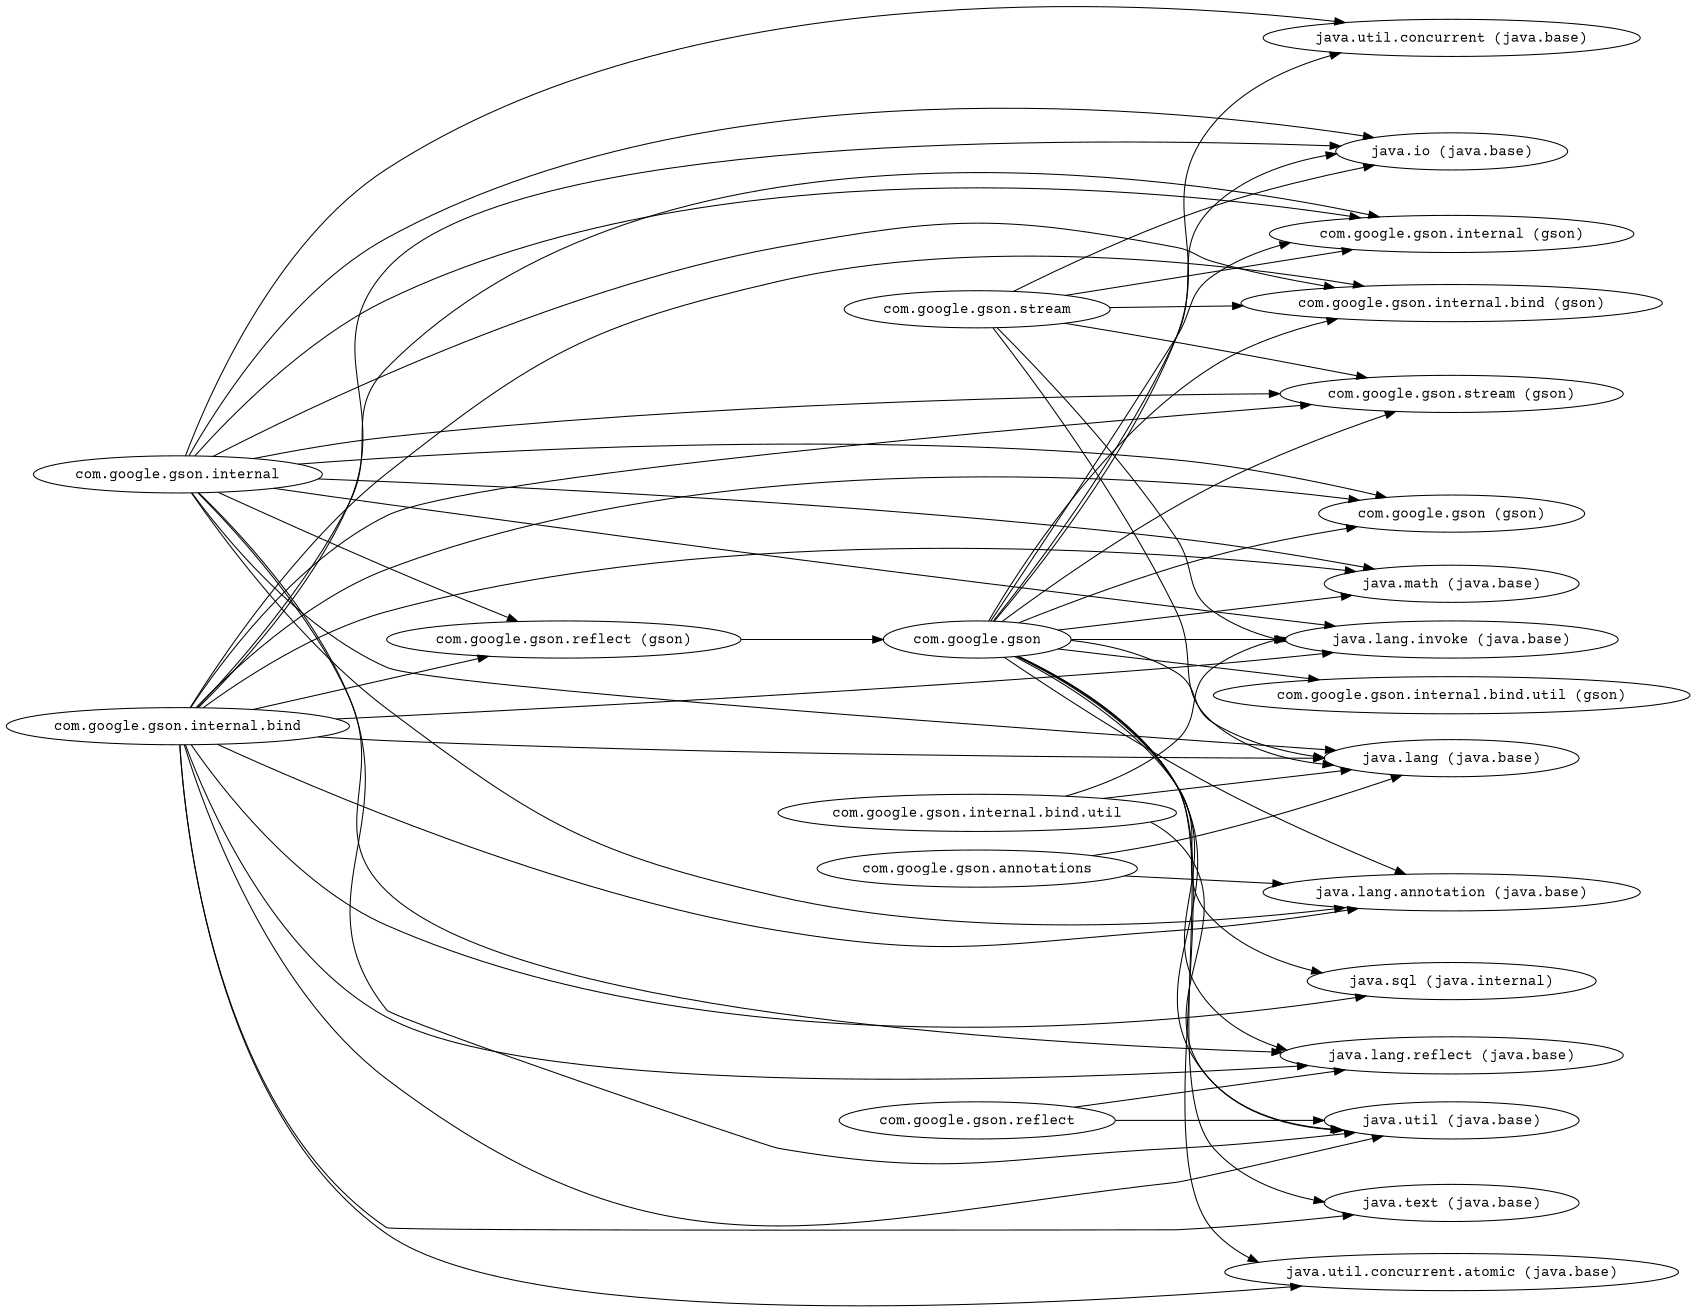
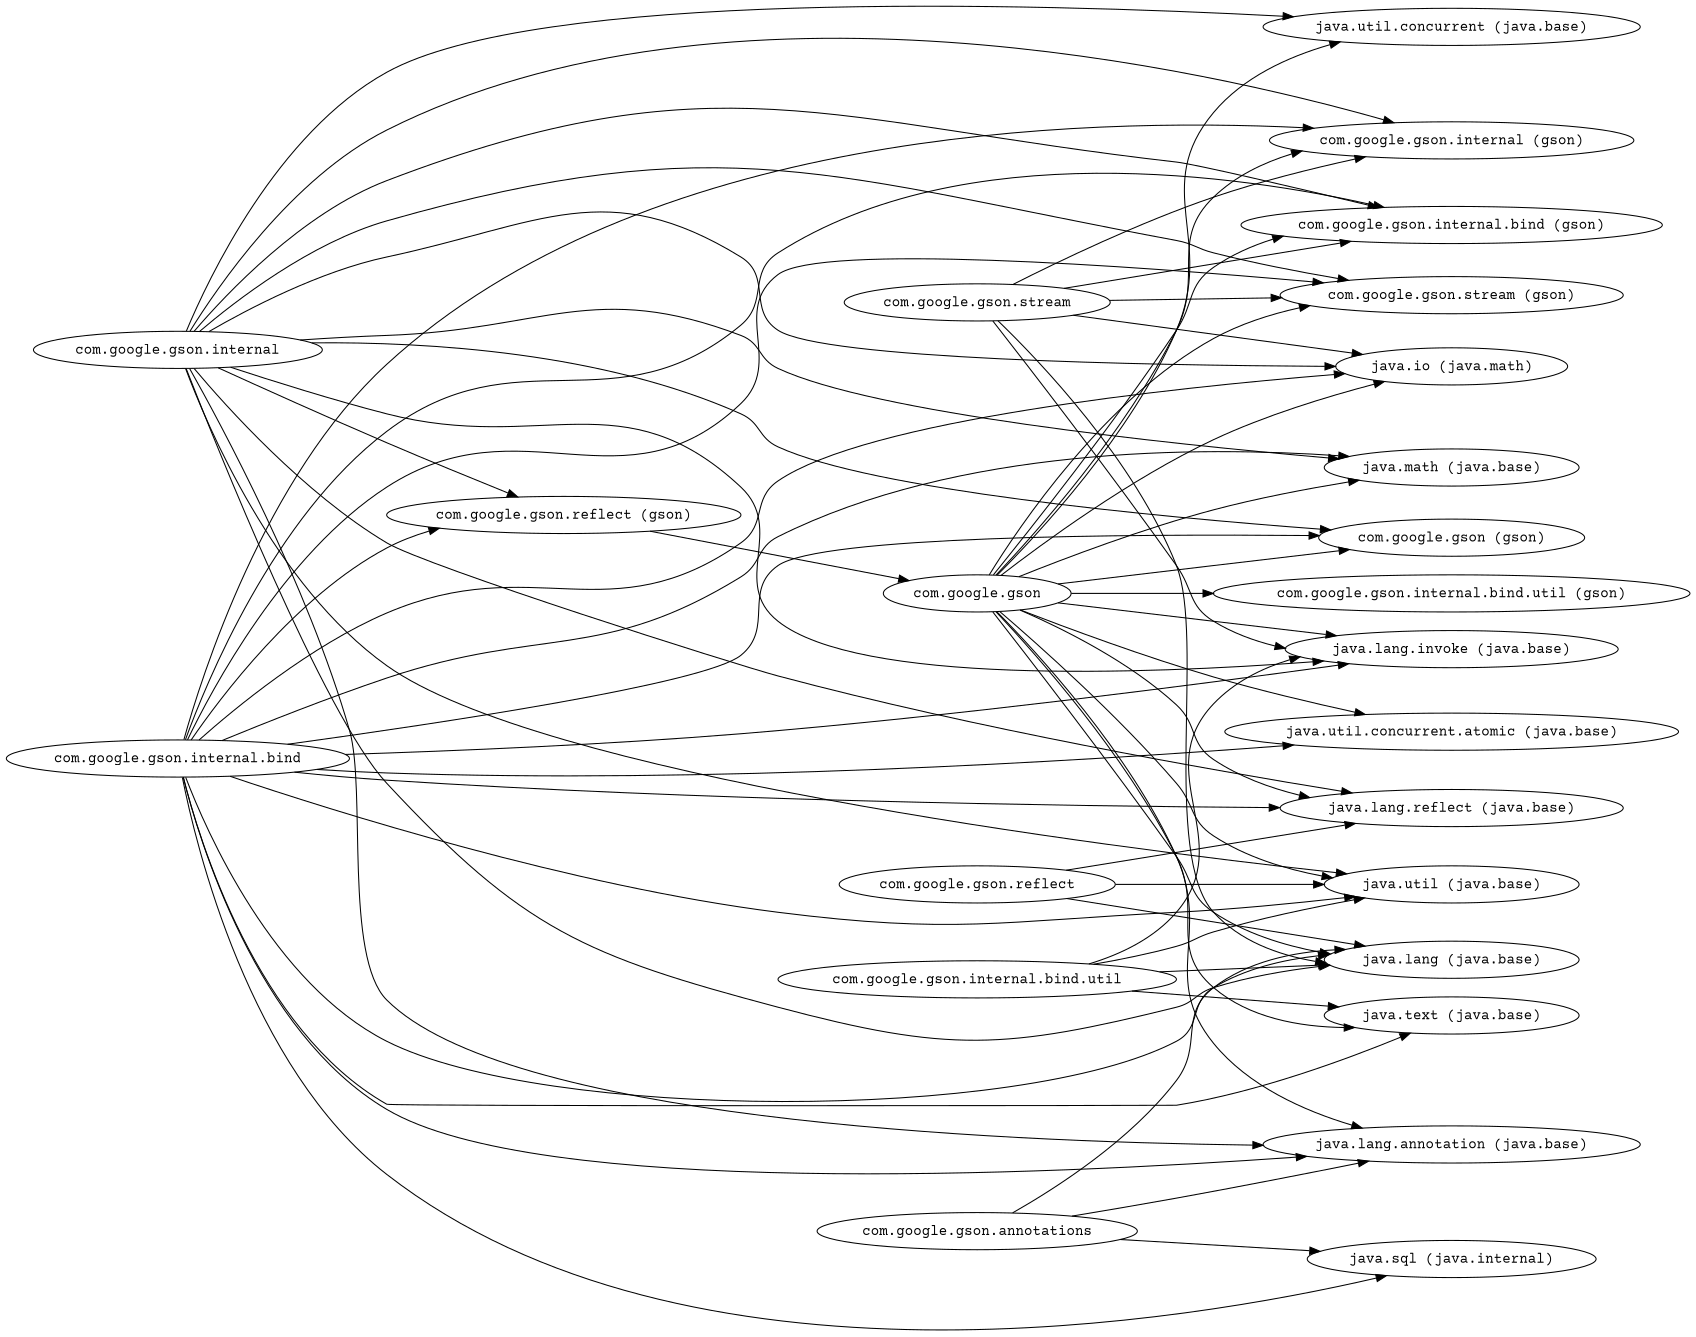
node "java.io (java.base)": label "java.io (java.base)" -> "java.io (java.math)"
edge "com.google.gson" -> "java.sql (java.internal)": now "com.google.gson.annotations" -> "java.sql (java.internal)"
edge "com.google.gson.reflect" -> "java.lang (java.base)": added
edge "com.google.gson.internal.bind.util" -> "java.text (java.base)": added
